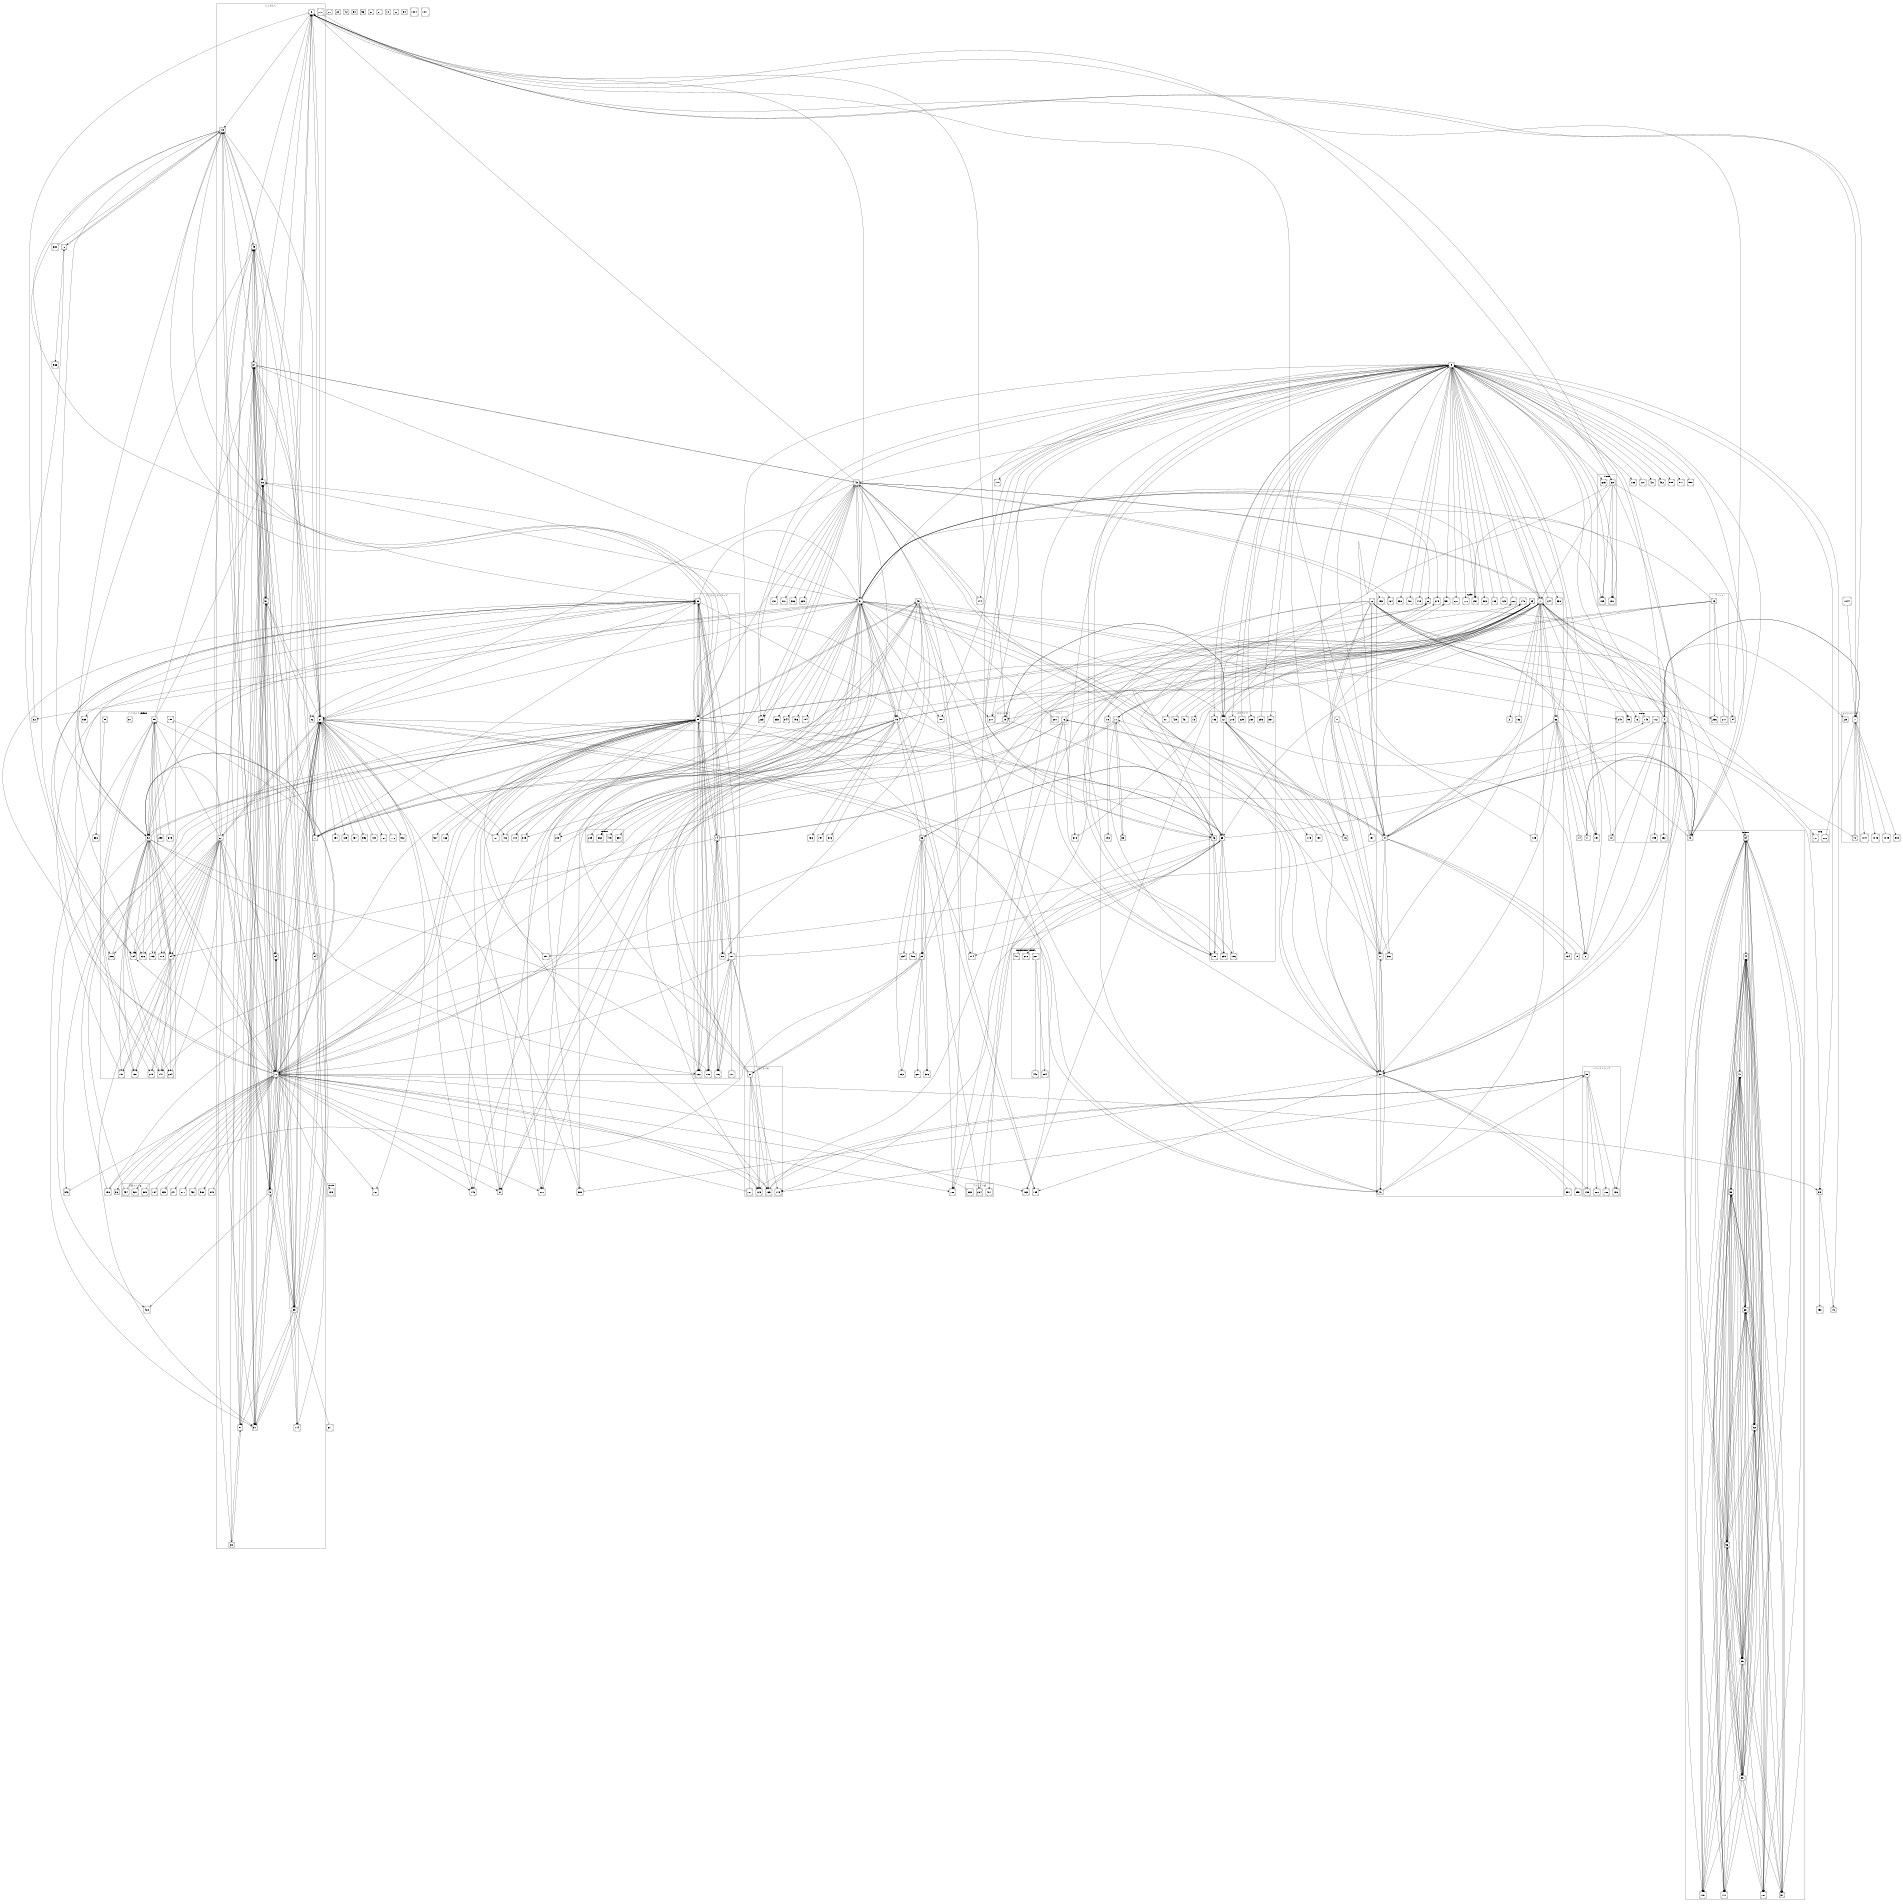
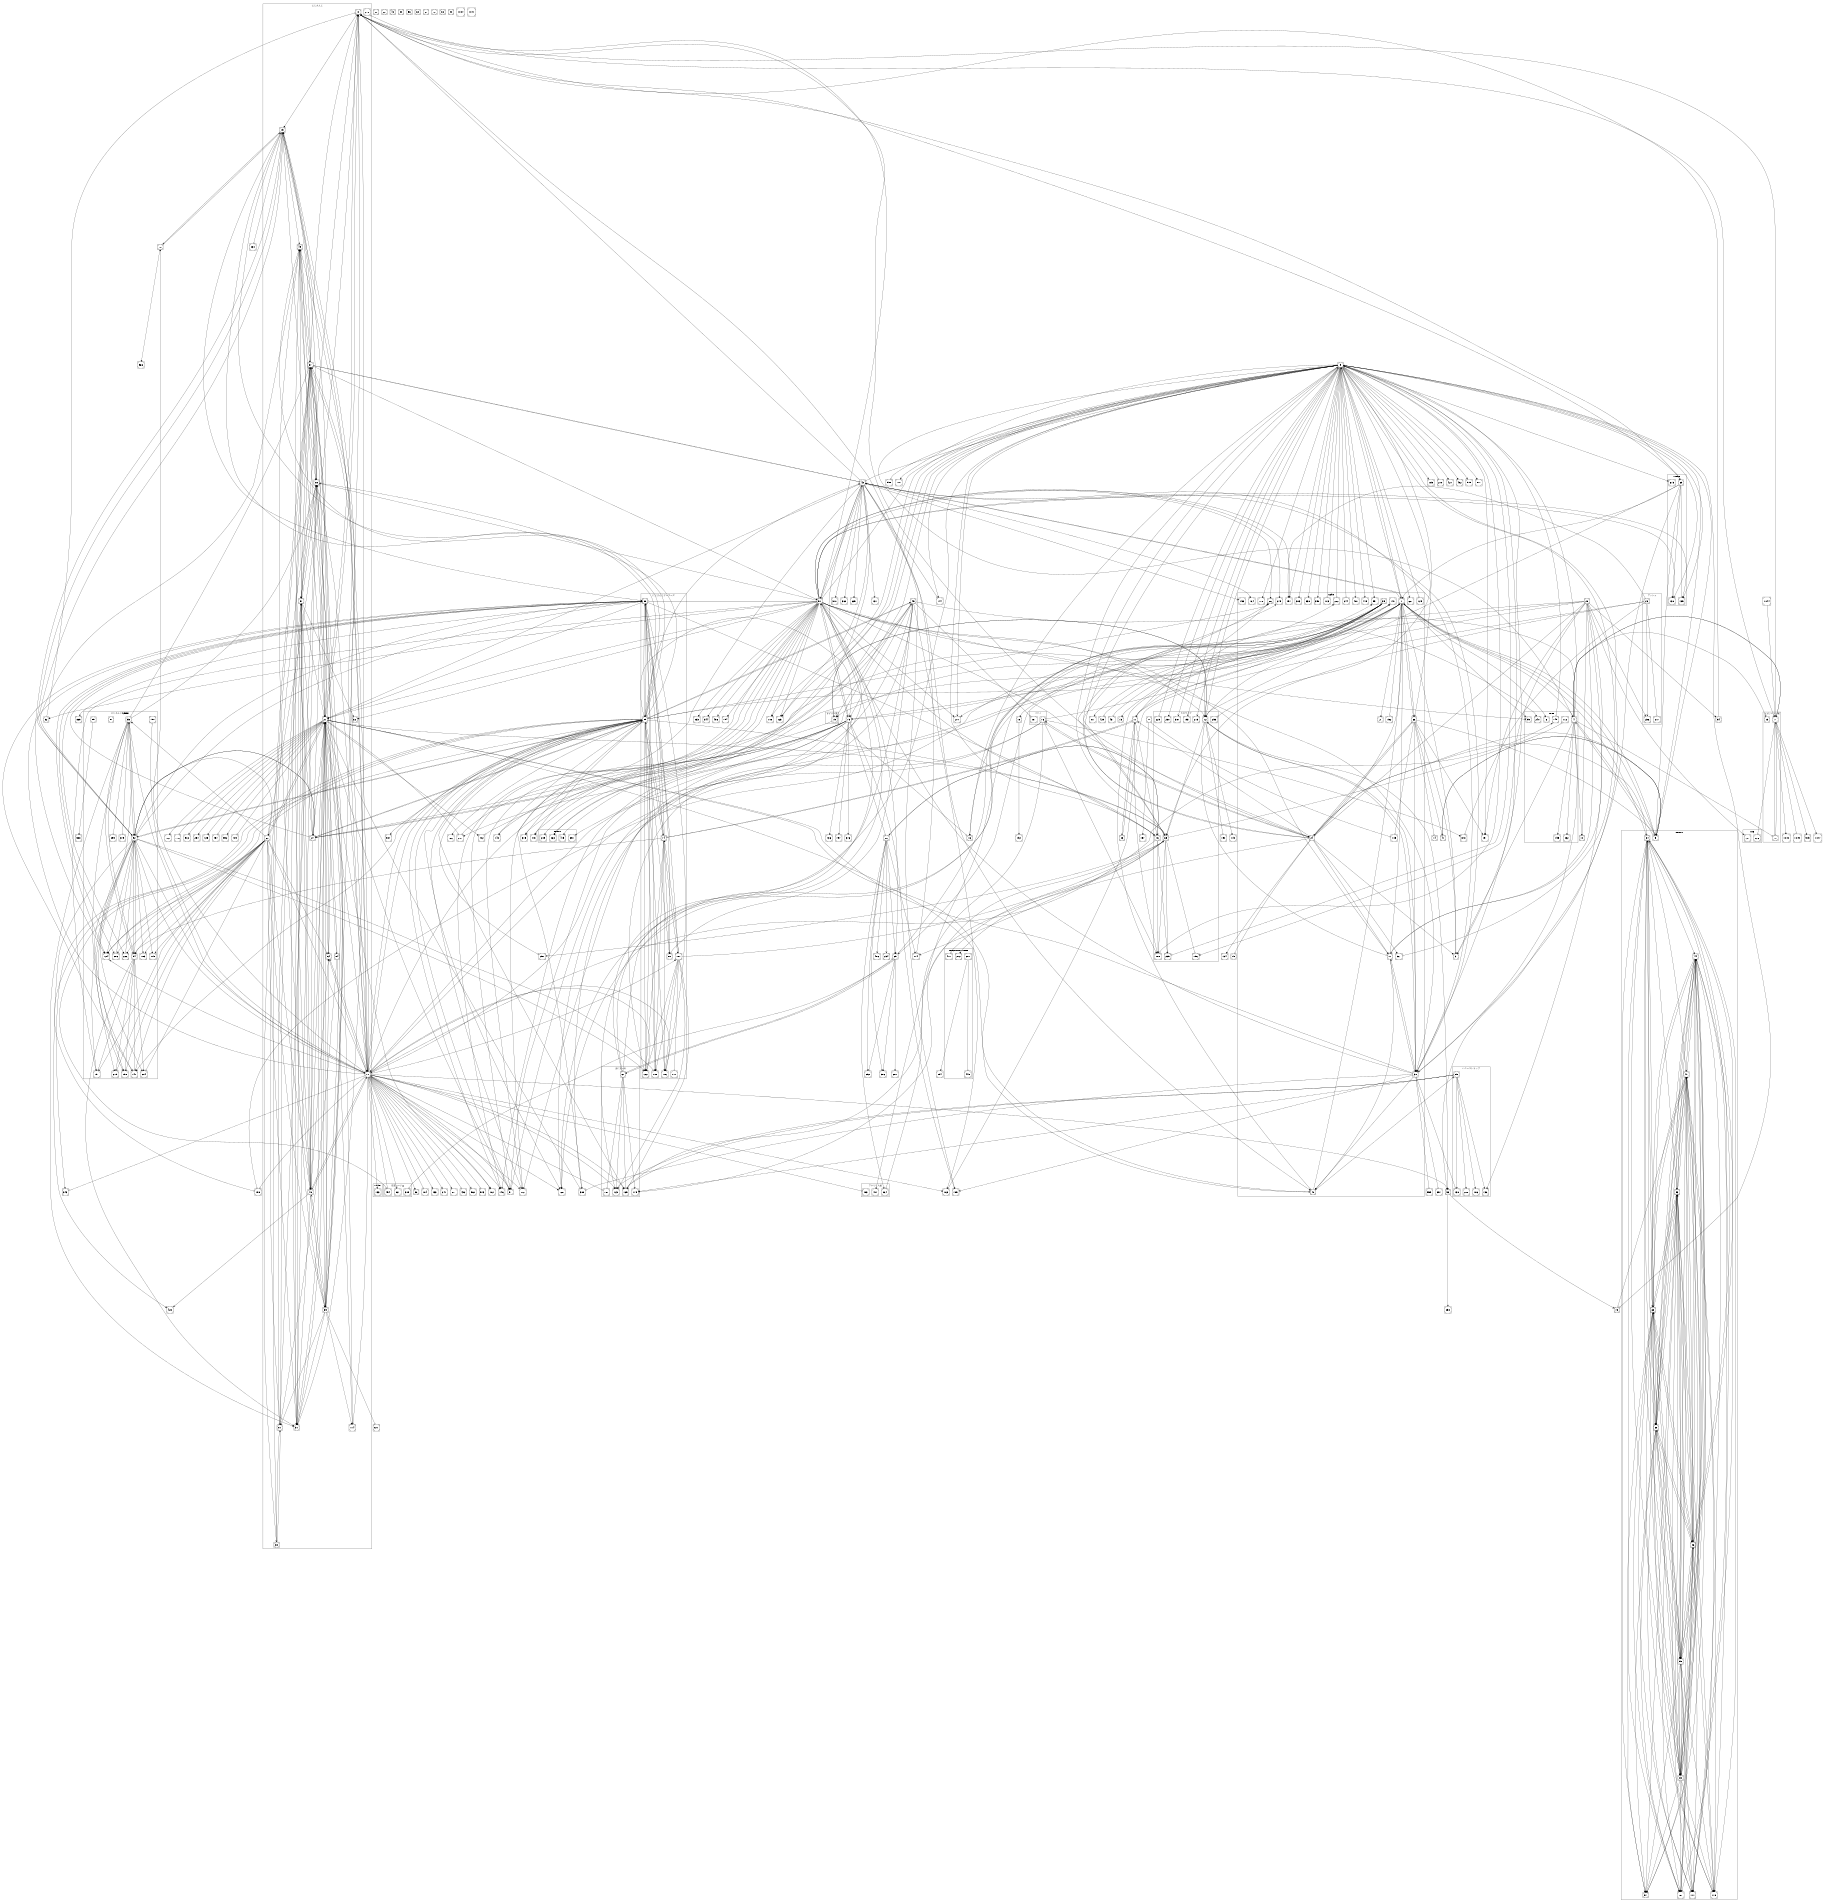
edge "17" -> "51": reversed
cluster "KAGAYAKI STARS": label "KAGAYAKI STARS" -> "KAGAYAKI WFLE"
edge "53" -> "68": added
edge "47" -> "97": now "47" -> "73"
